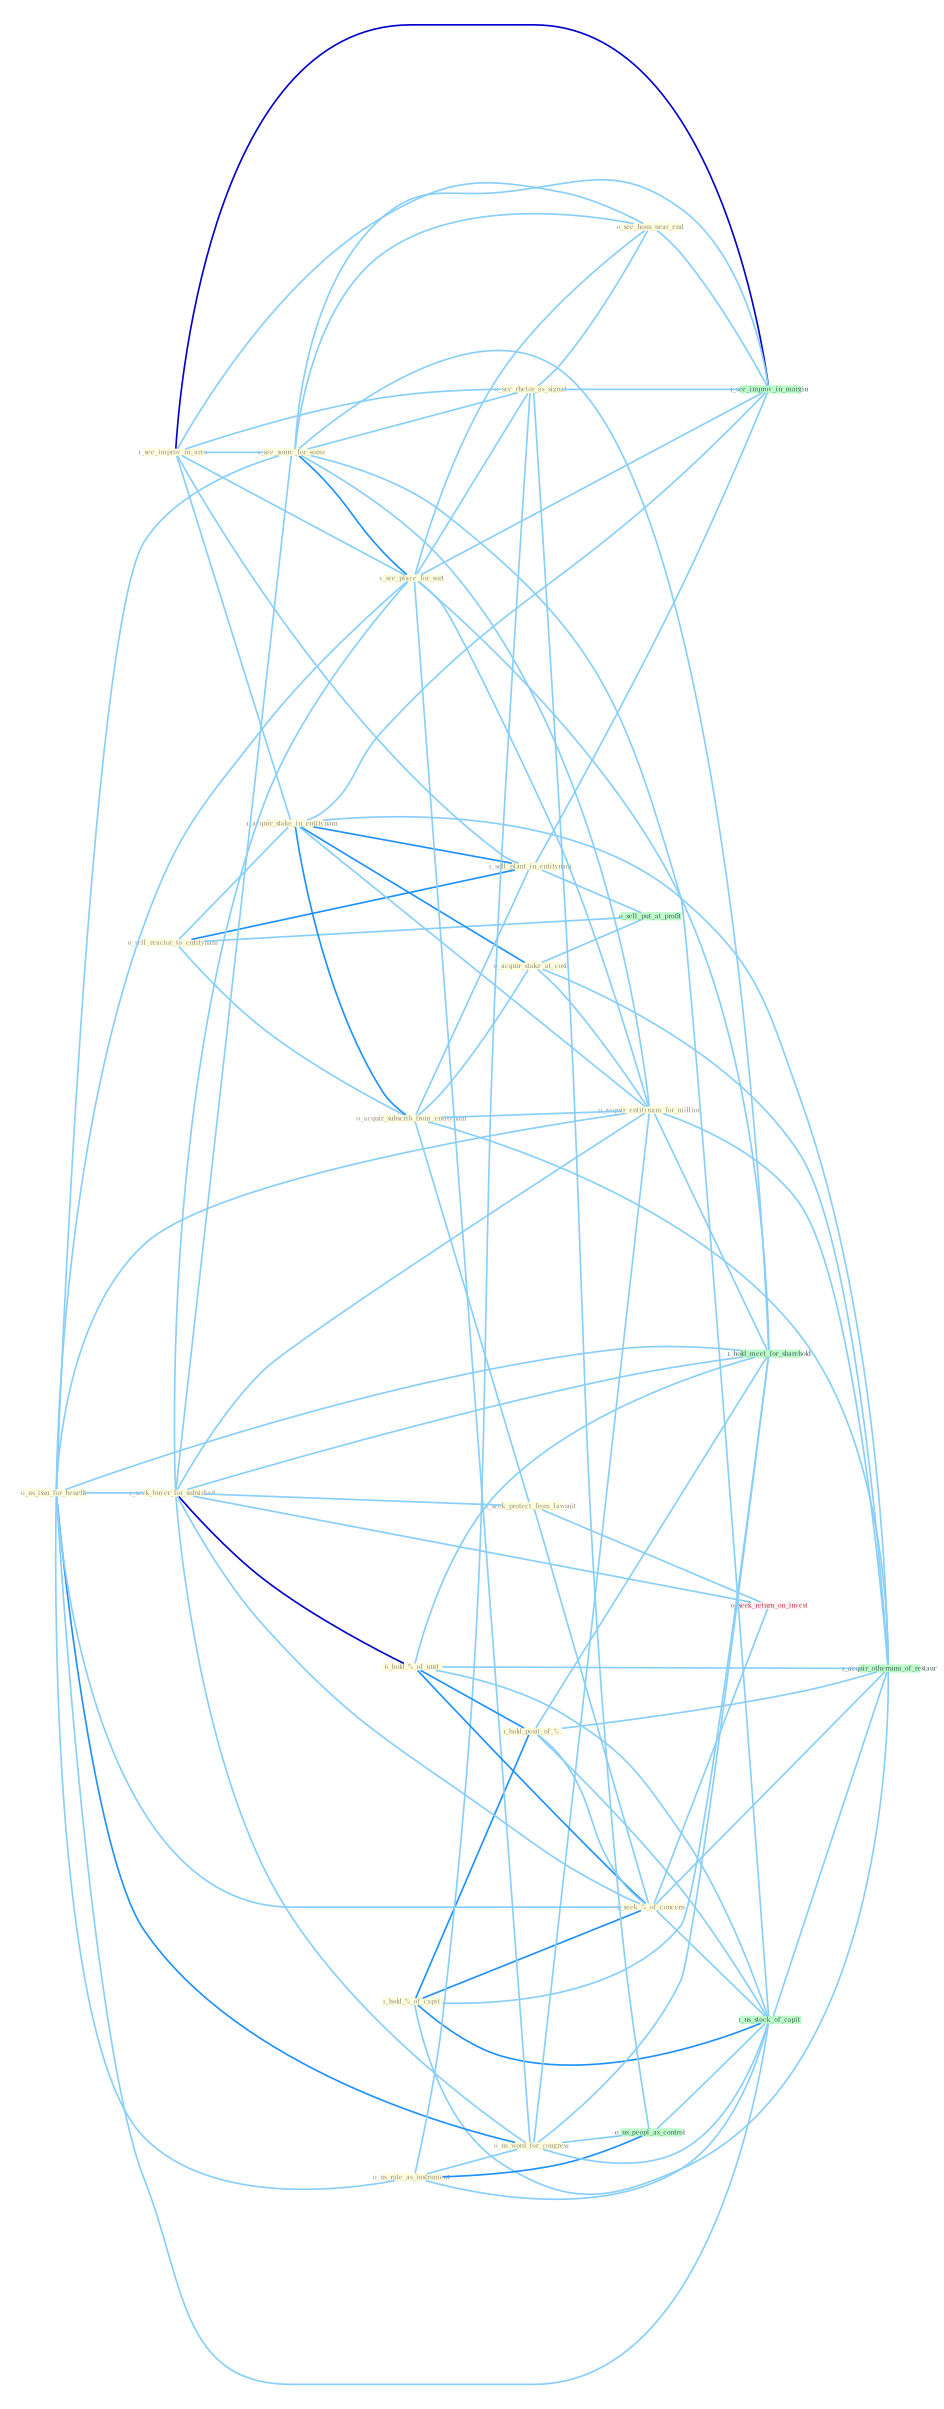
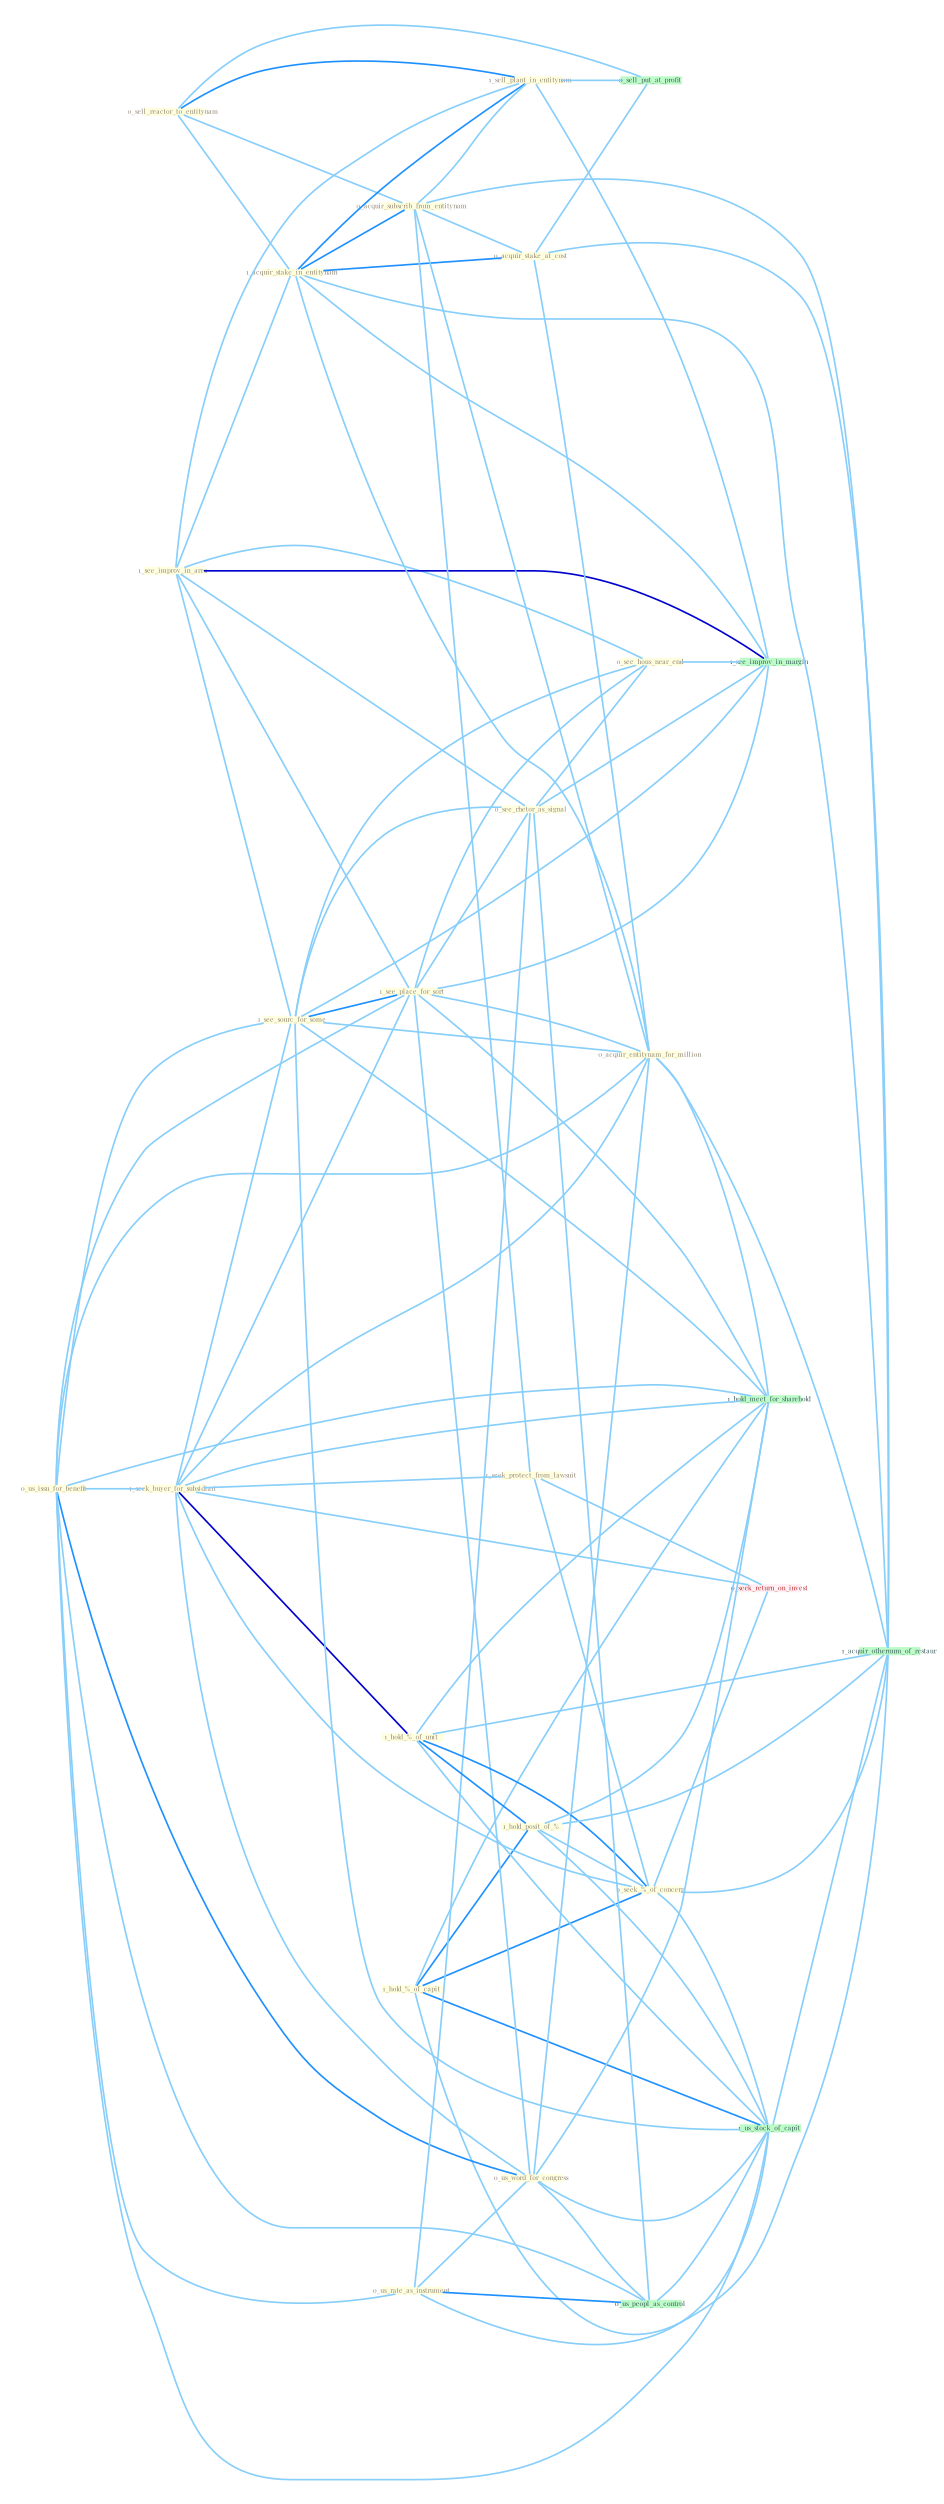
node "6_hold_%_of_unit": label "6_hold_%_of_unit" -> "1_hold_%_of_unit"
edge "0_us_issu_for_benefit" -- "9_seek_%_of_concern": now "0_us_issu_for_benefit" -- "0_us_peopl_as_control"
